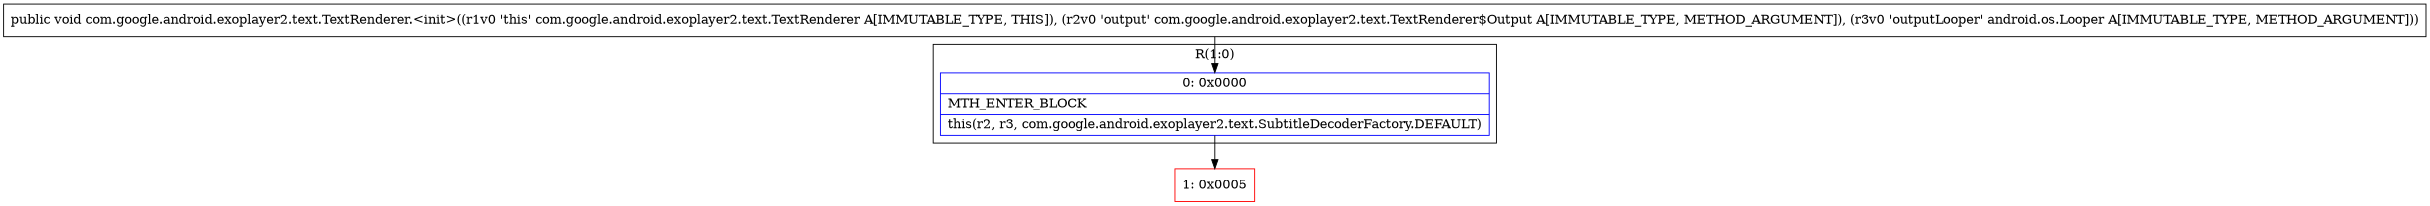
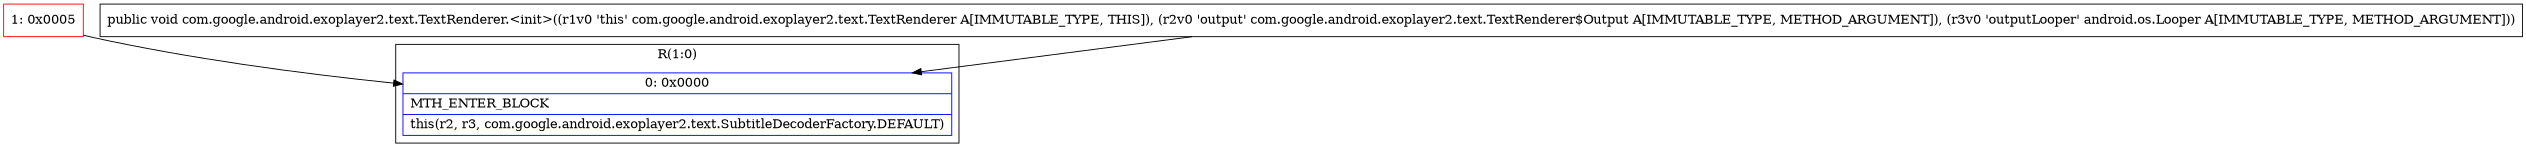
edge "0: 0x0000" -> "1: 0x0005": reversed
